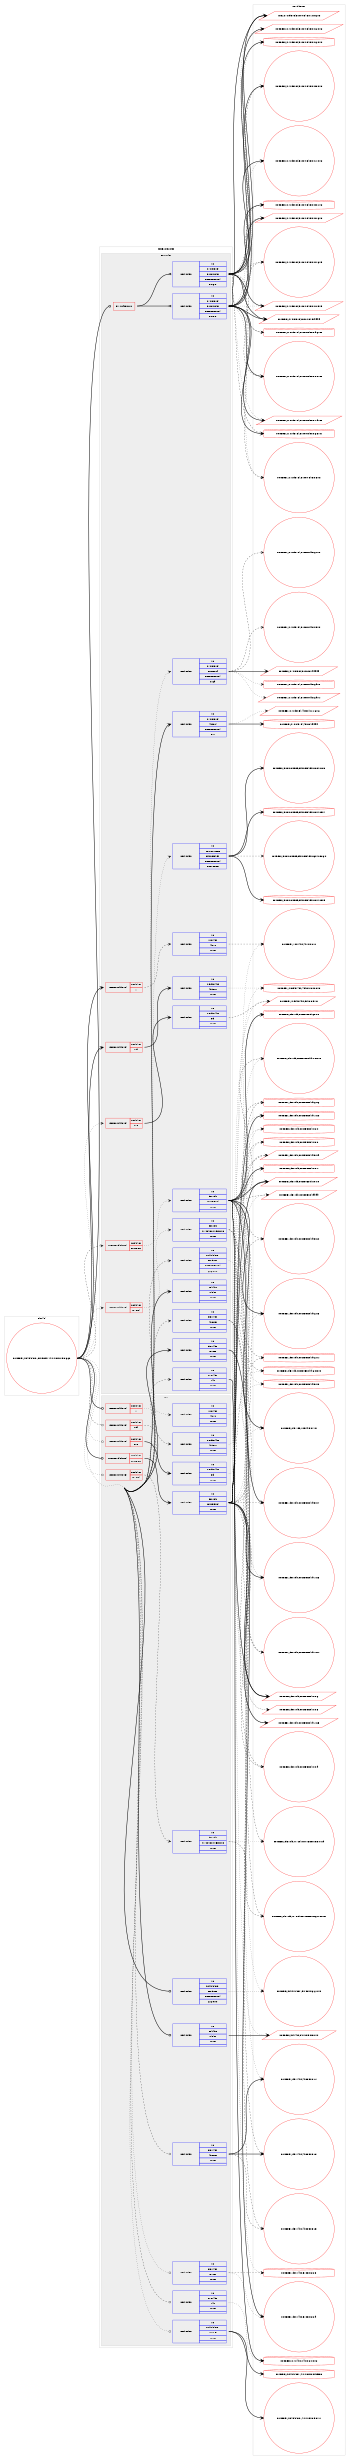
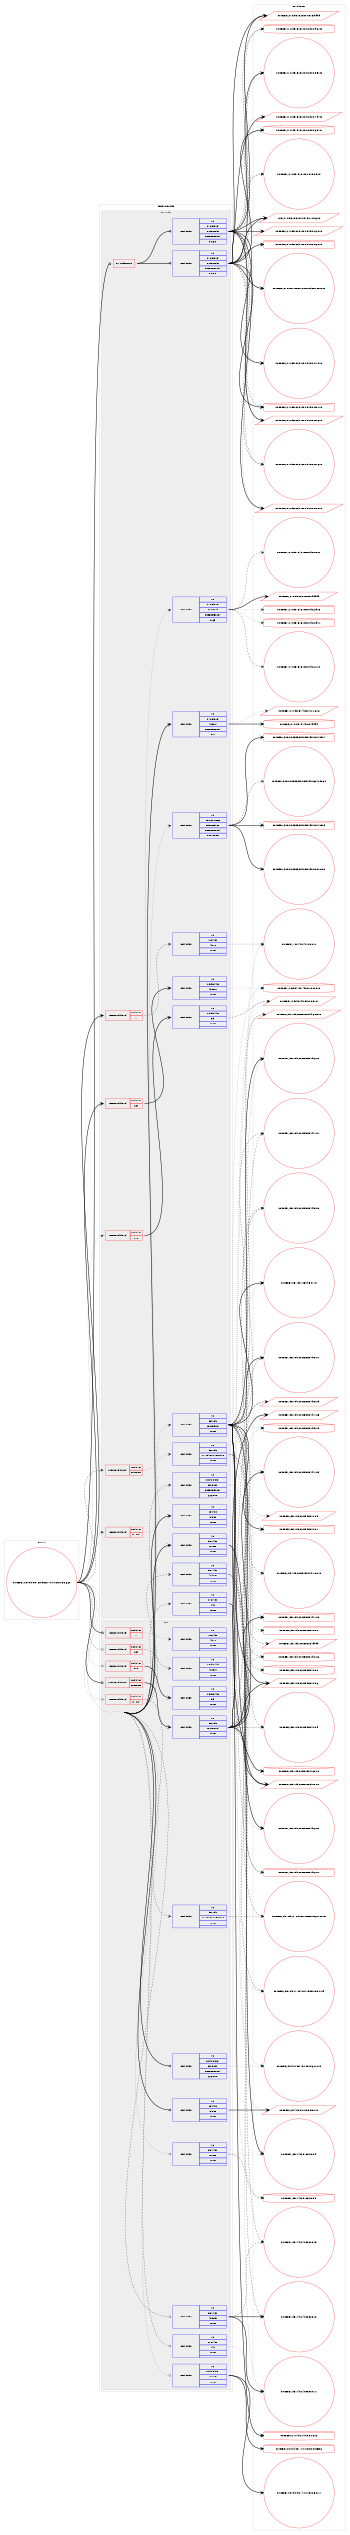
node "portage://sys-devel/automake-1.15.1-r2": label "portage://sys-devel/automake-1.15.1-r2" -> "portage://sys-connector/automake-1.15.1-r2"
node "portage://sys-devel/autoconf-2.69-r4": shape parallelogram -> cylinder
node "portage://dev-db/postgresql-9.6.13": added
node "portage://dev-db/postgresql-9.6.13-r1": shape cylinder -> parallelogram
